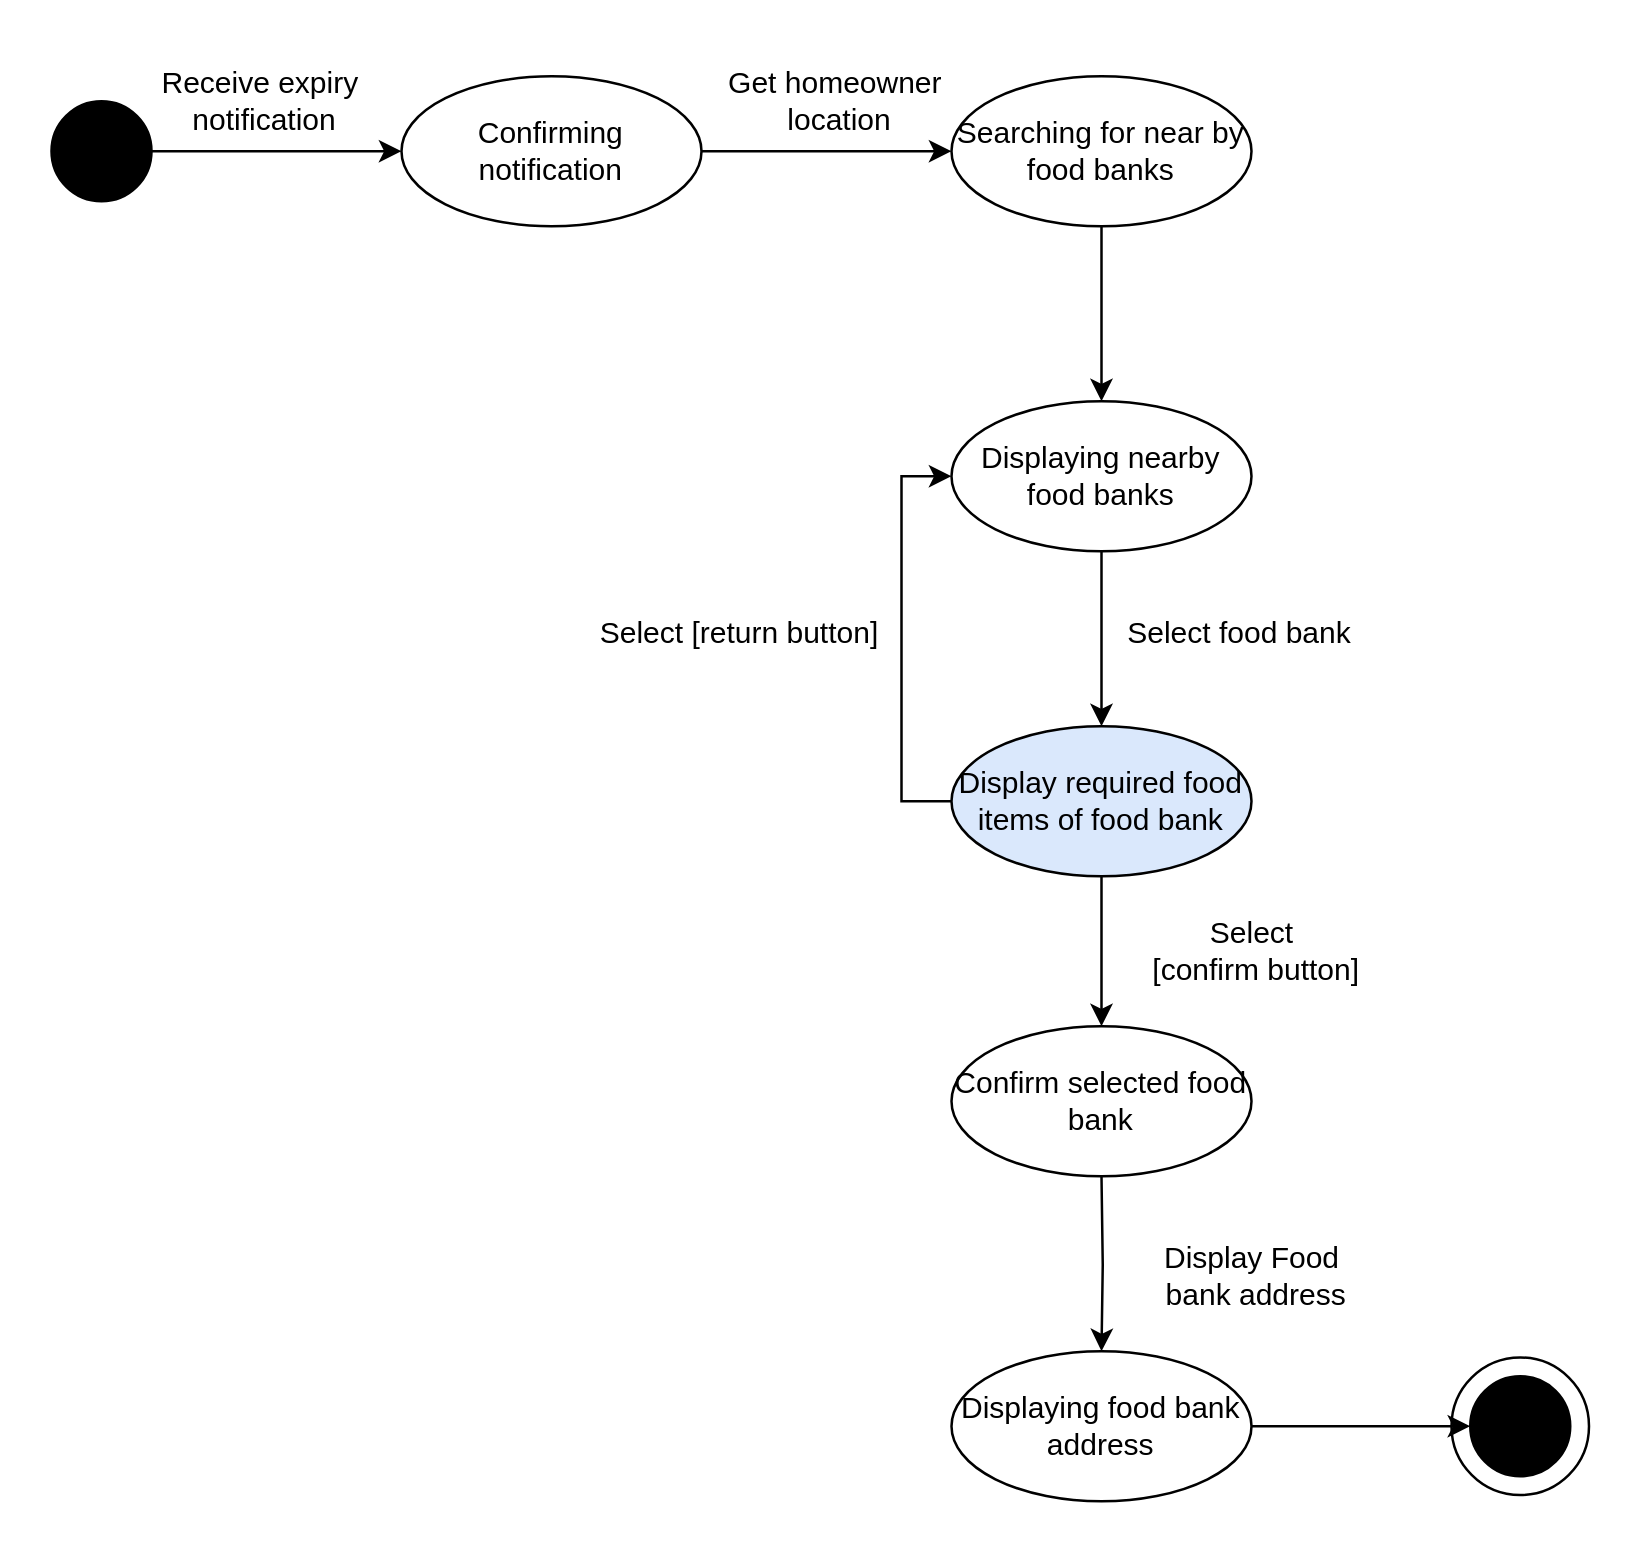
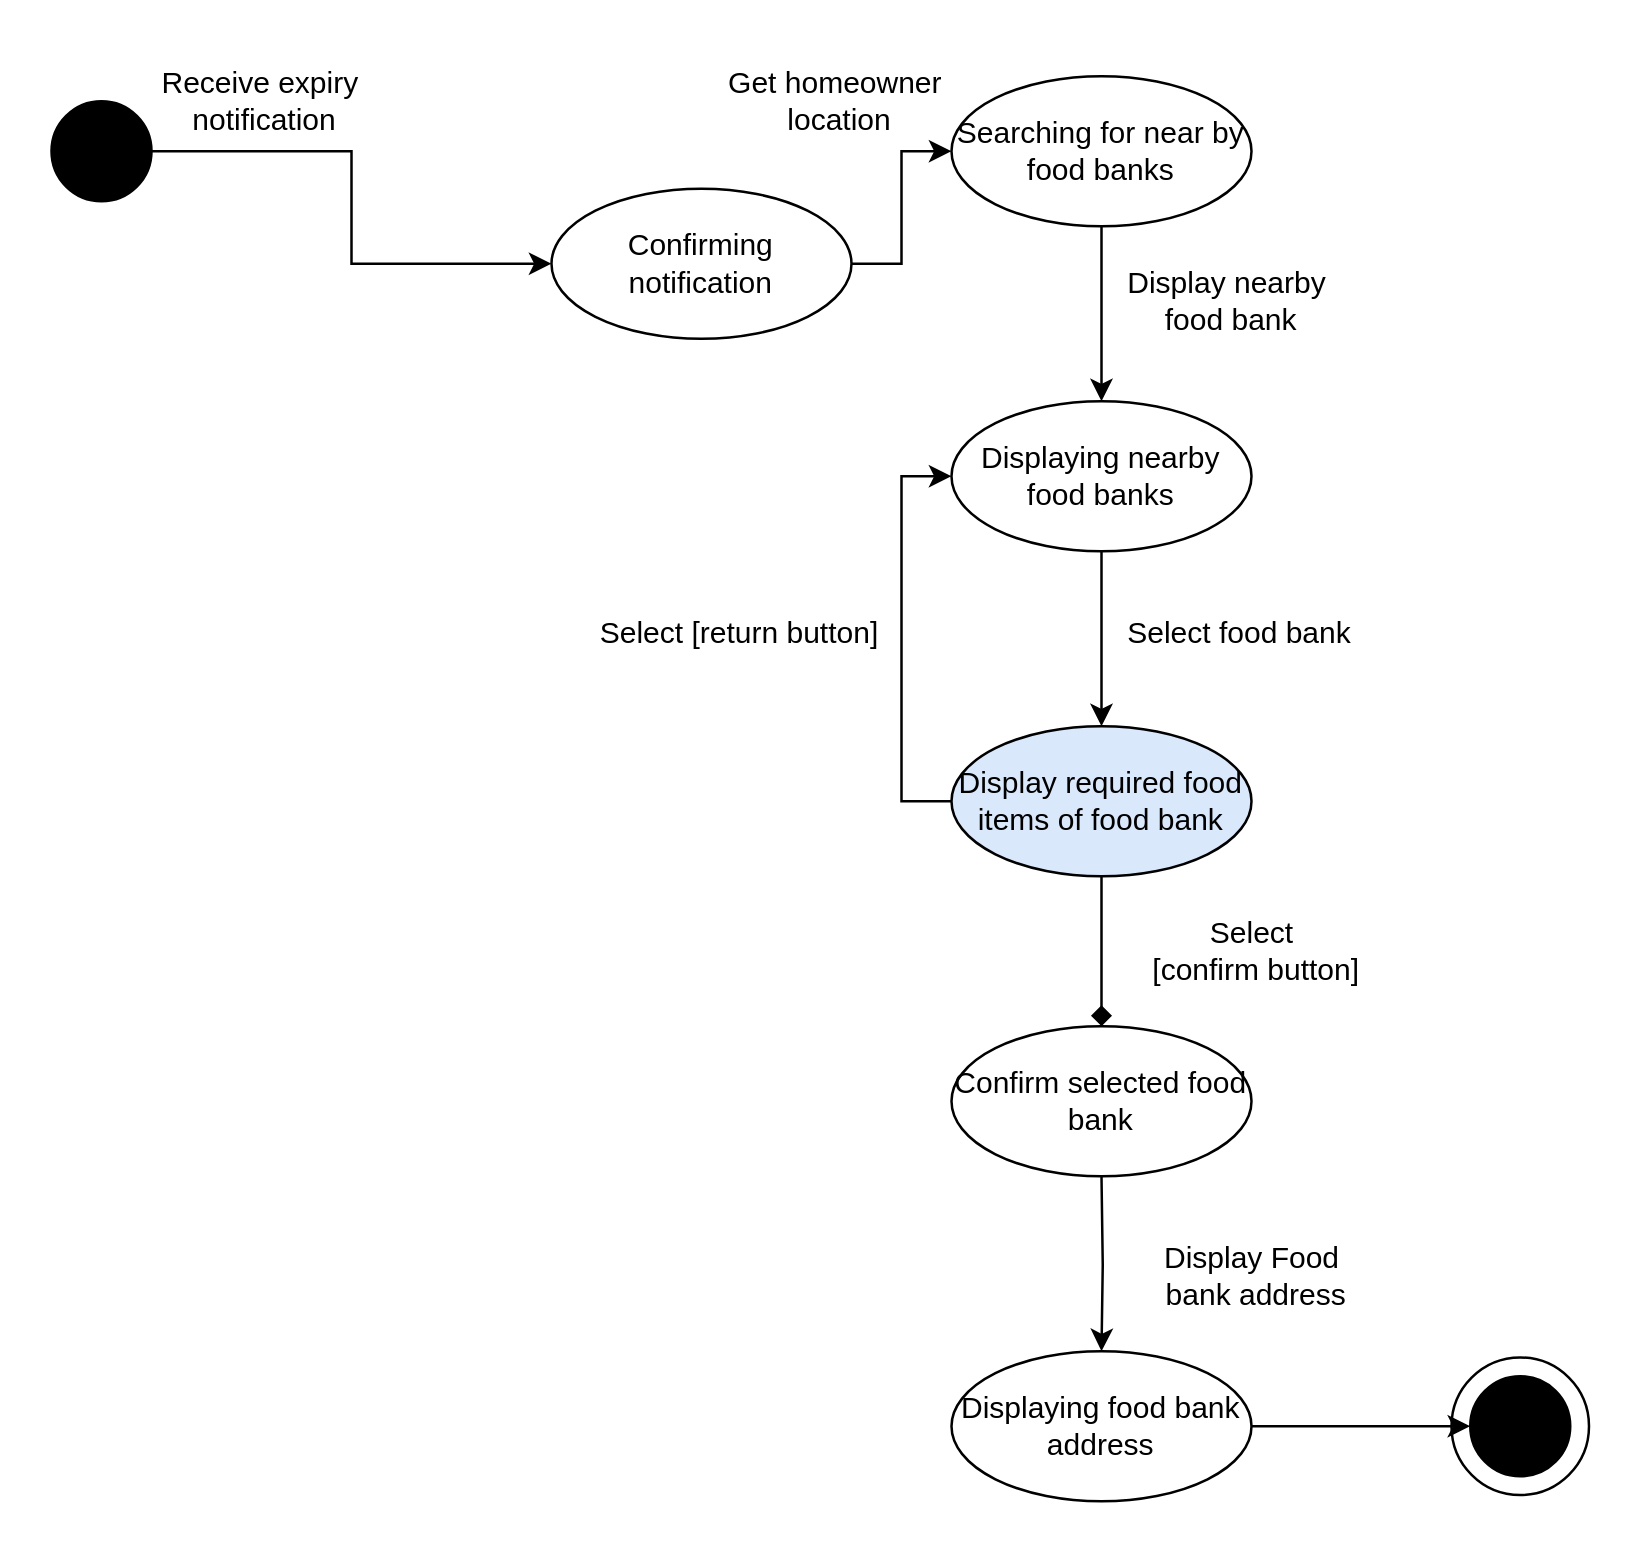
node "Confirming notification": moved (551, 151) -> (701, 264)
node "Display nearby food bank": added
edge "Display required food items of food bank" -> "Confirm selected food bank": arrowhead classic -> diamond
